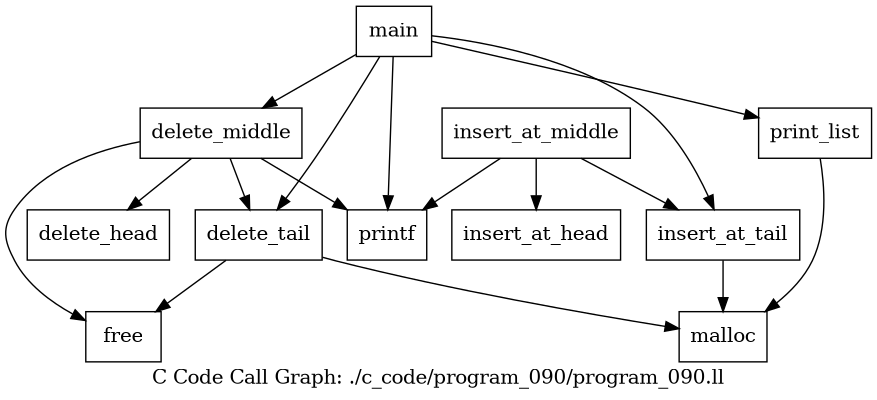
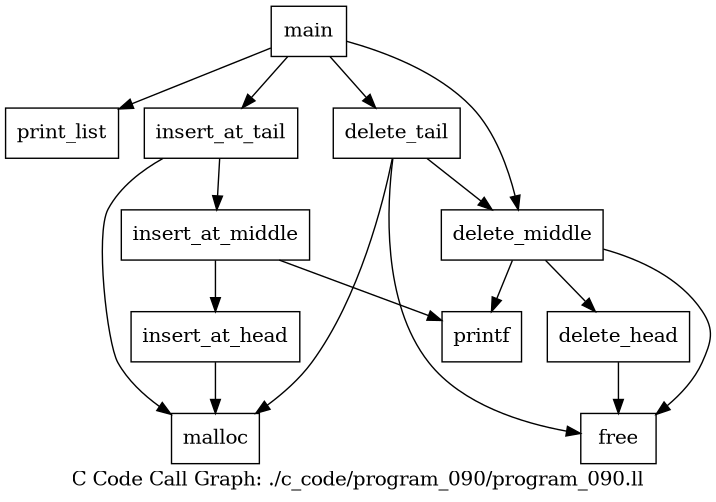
edge "main" -> "printf": removed
edge "delete_middle" -> "delete_tail": reversed
edge "insert_at_middle" -> "insert_at_tail": reversed
edge "print_list" -> "malloc": now "insert_at_head" -> "malloc"
edge "delete_head" -> "free": added
